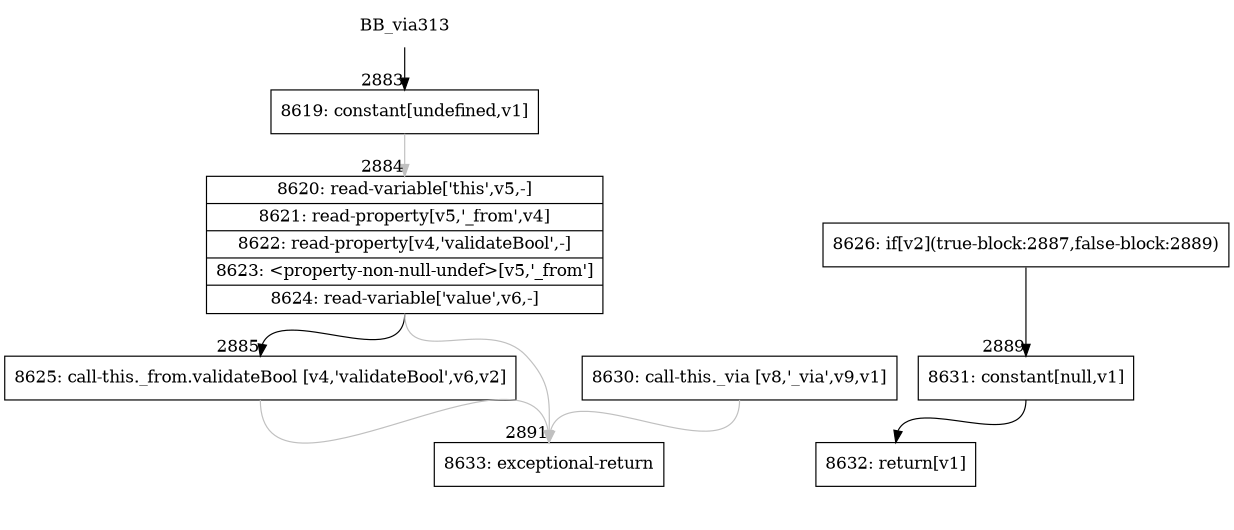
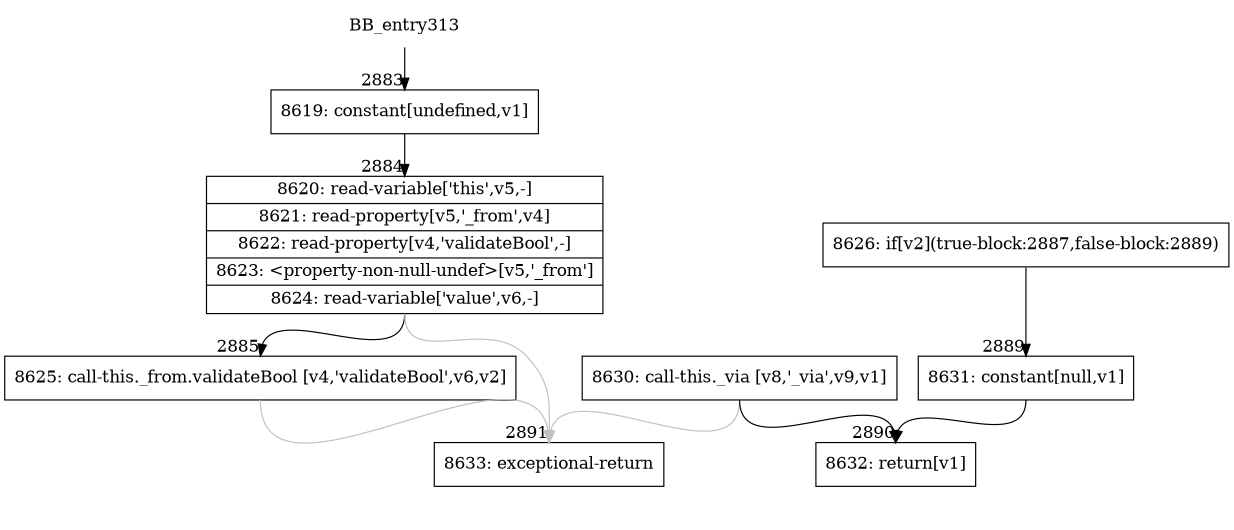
node "BB_via313": label "BB_via313" -> "BB_entry313"
edge "8619: constant[undefined,v1]" -> "8620: read-variable['this',v5,-]": color gray -> black
edge "8630: call-this._via [v8,'_via',v9,v1]" -> "8632: return[v1]": added
